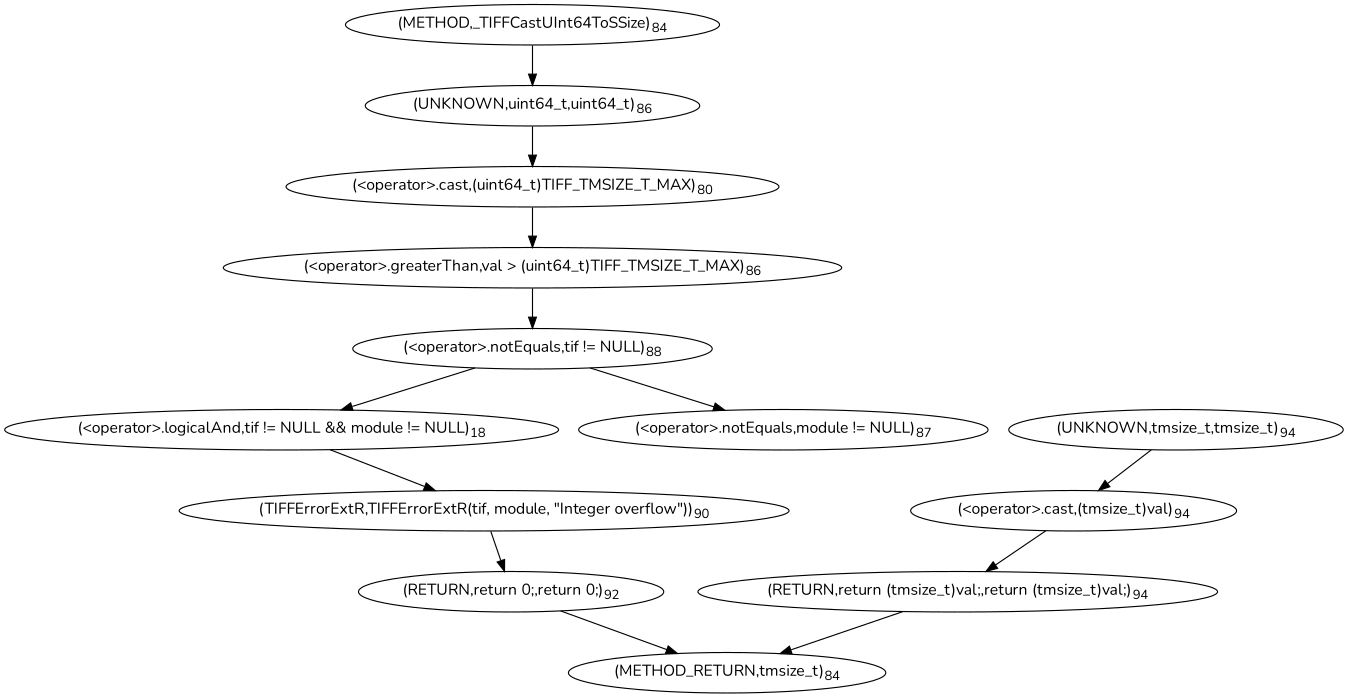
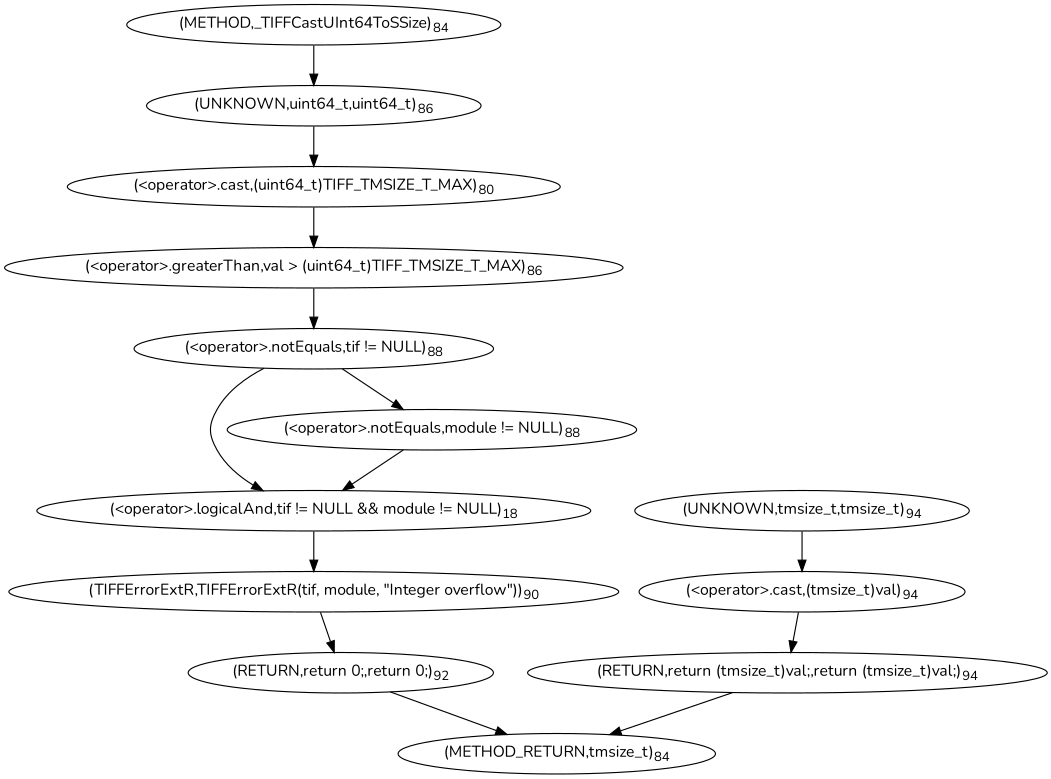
node "(<operator>.notEquals,module != NULL)": text "87" -> "88"
edge "(<operator>.notEquals,module != NULL)" -> "(<operator>.logicalAnd,tif != NULL && module != NULL)": added
